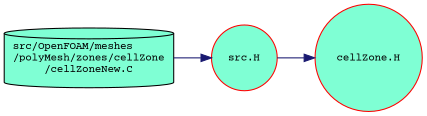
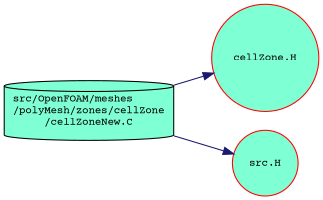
edge "src.H" -> "cellZone.H": now "src/OpenFOAM/meshes /polyMesh/zones/cellZone /cellZoneNew.C" -> "cellZone.H"
